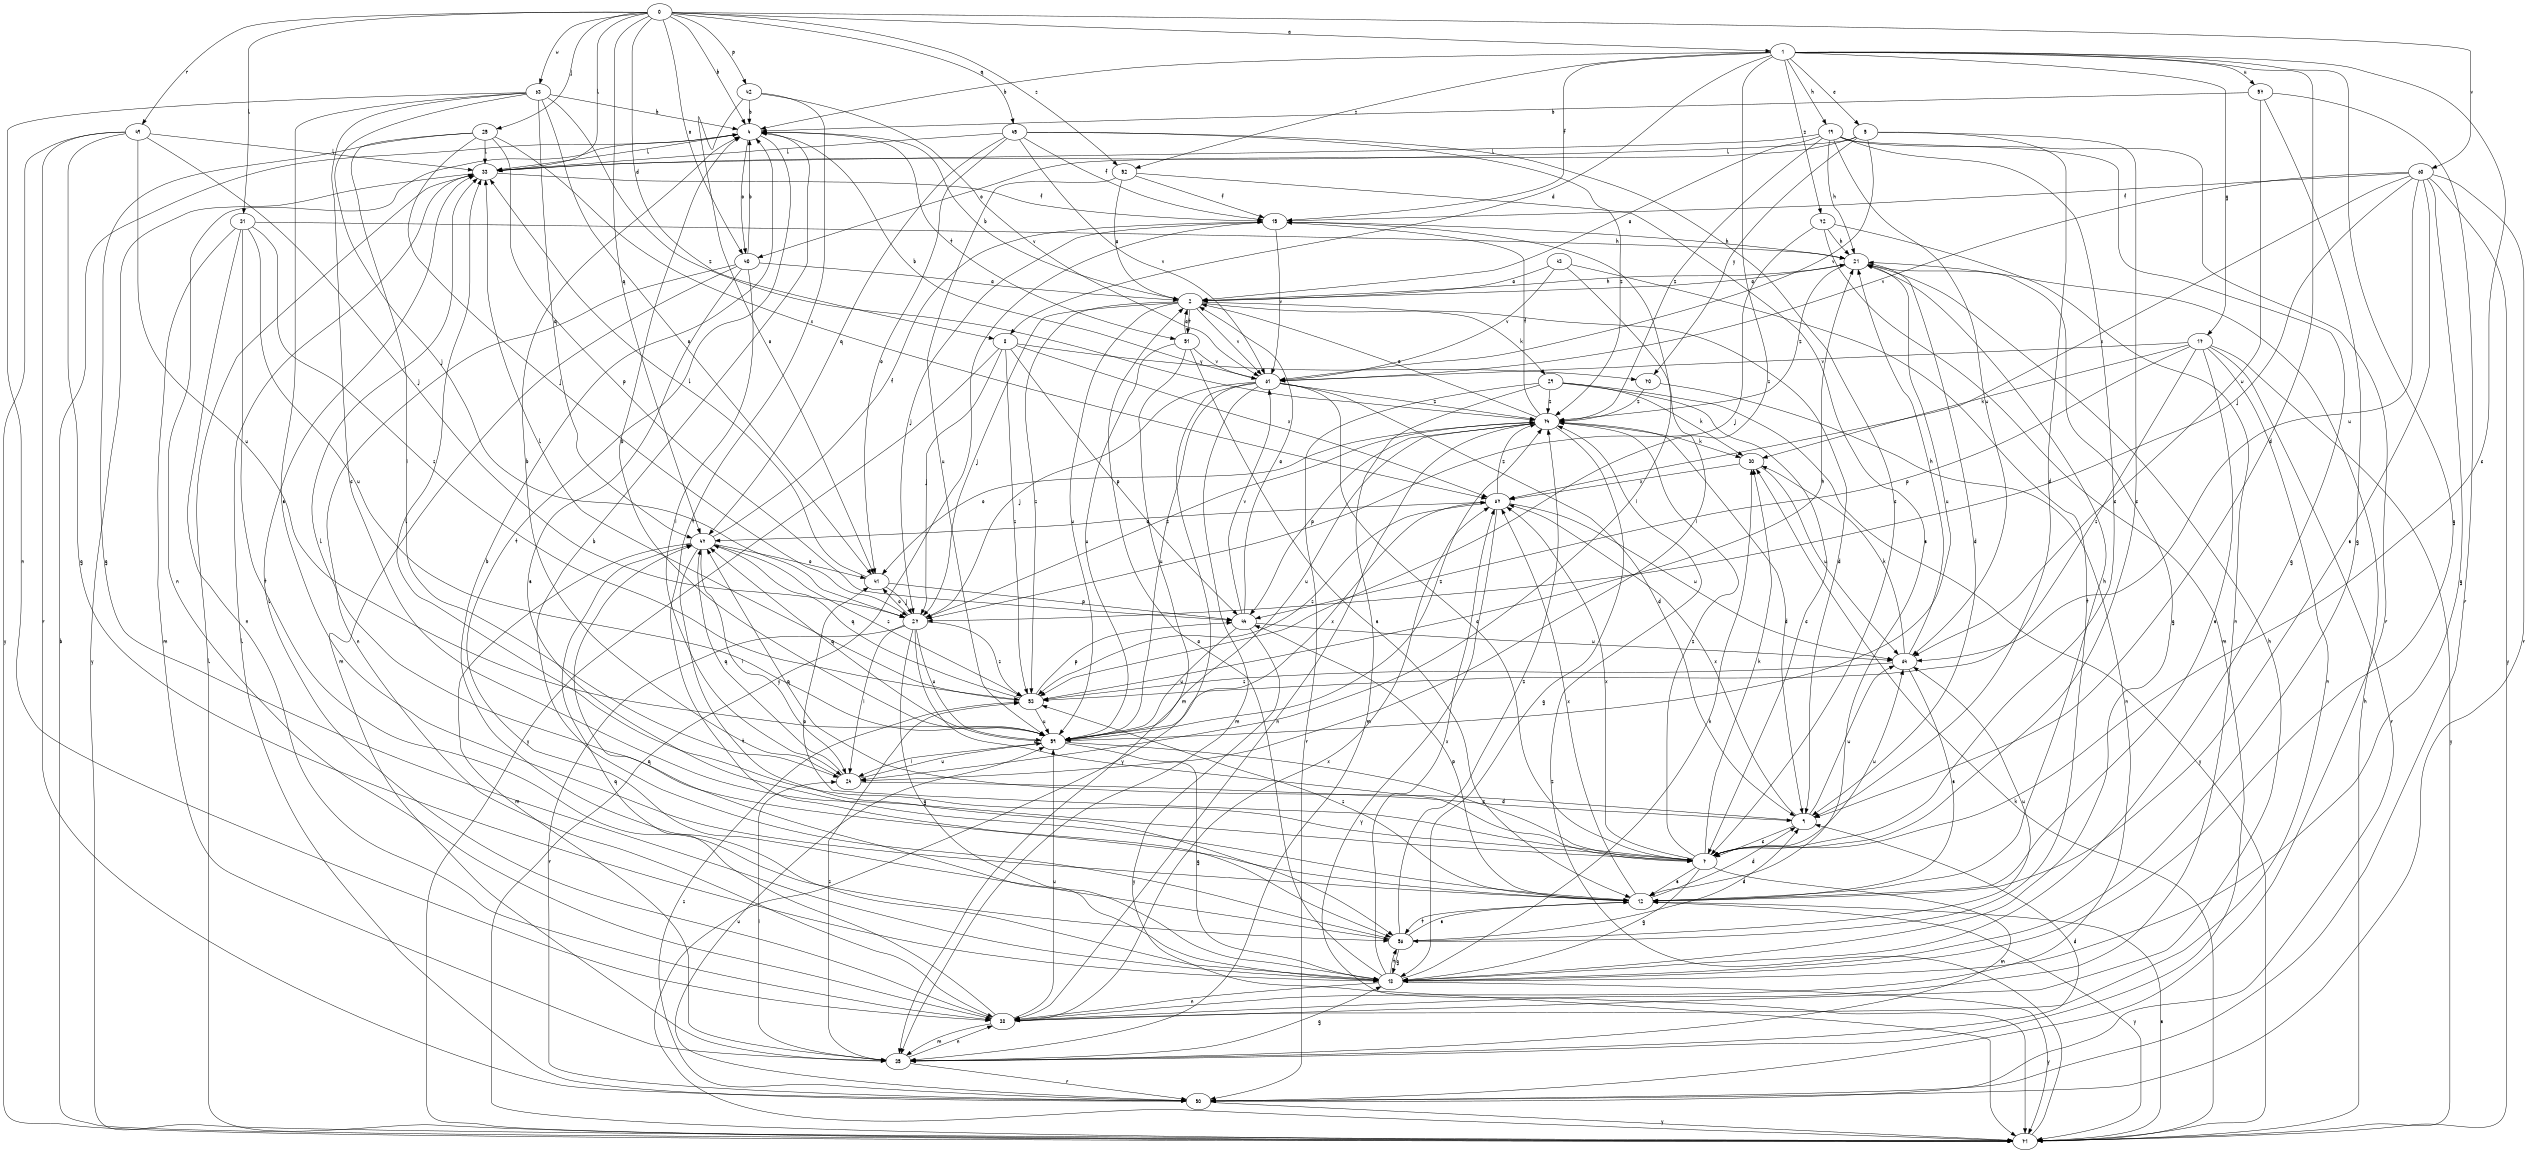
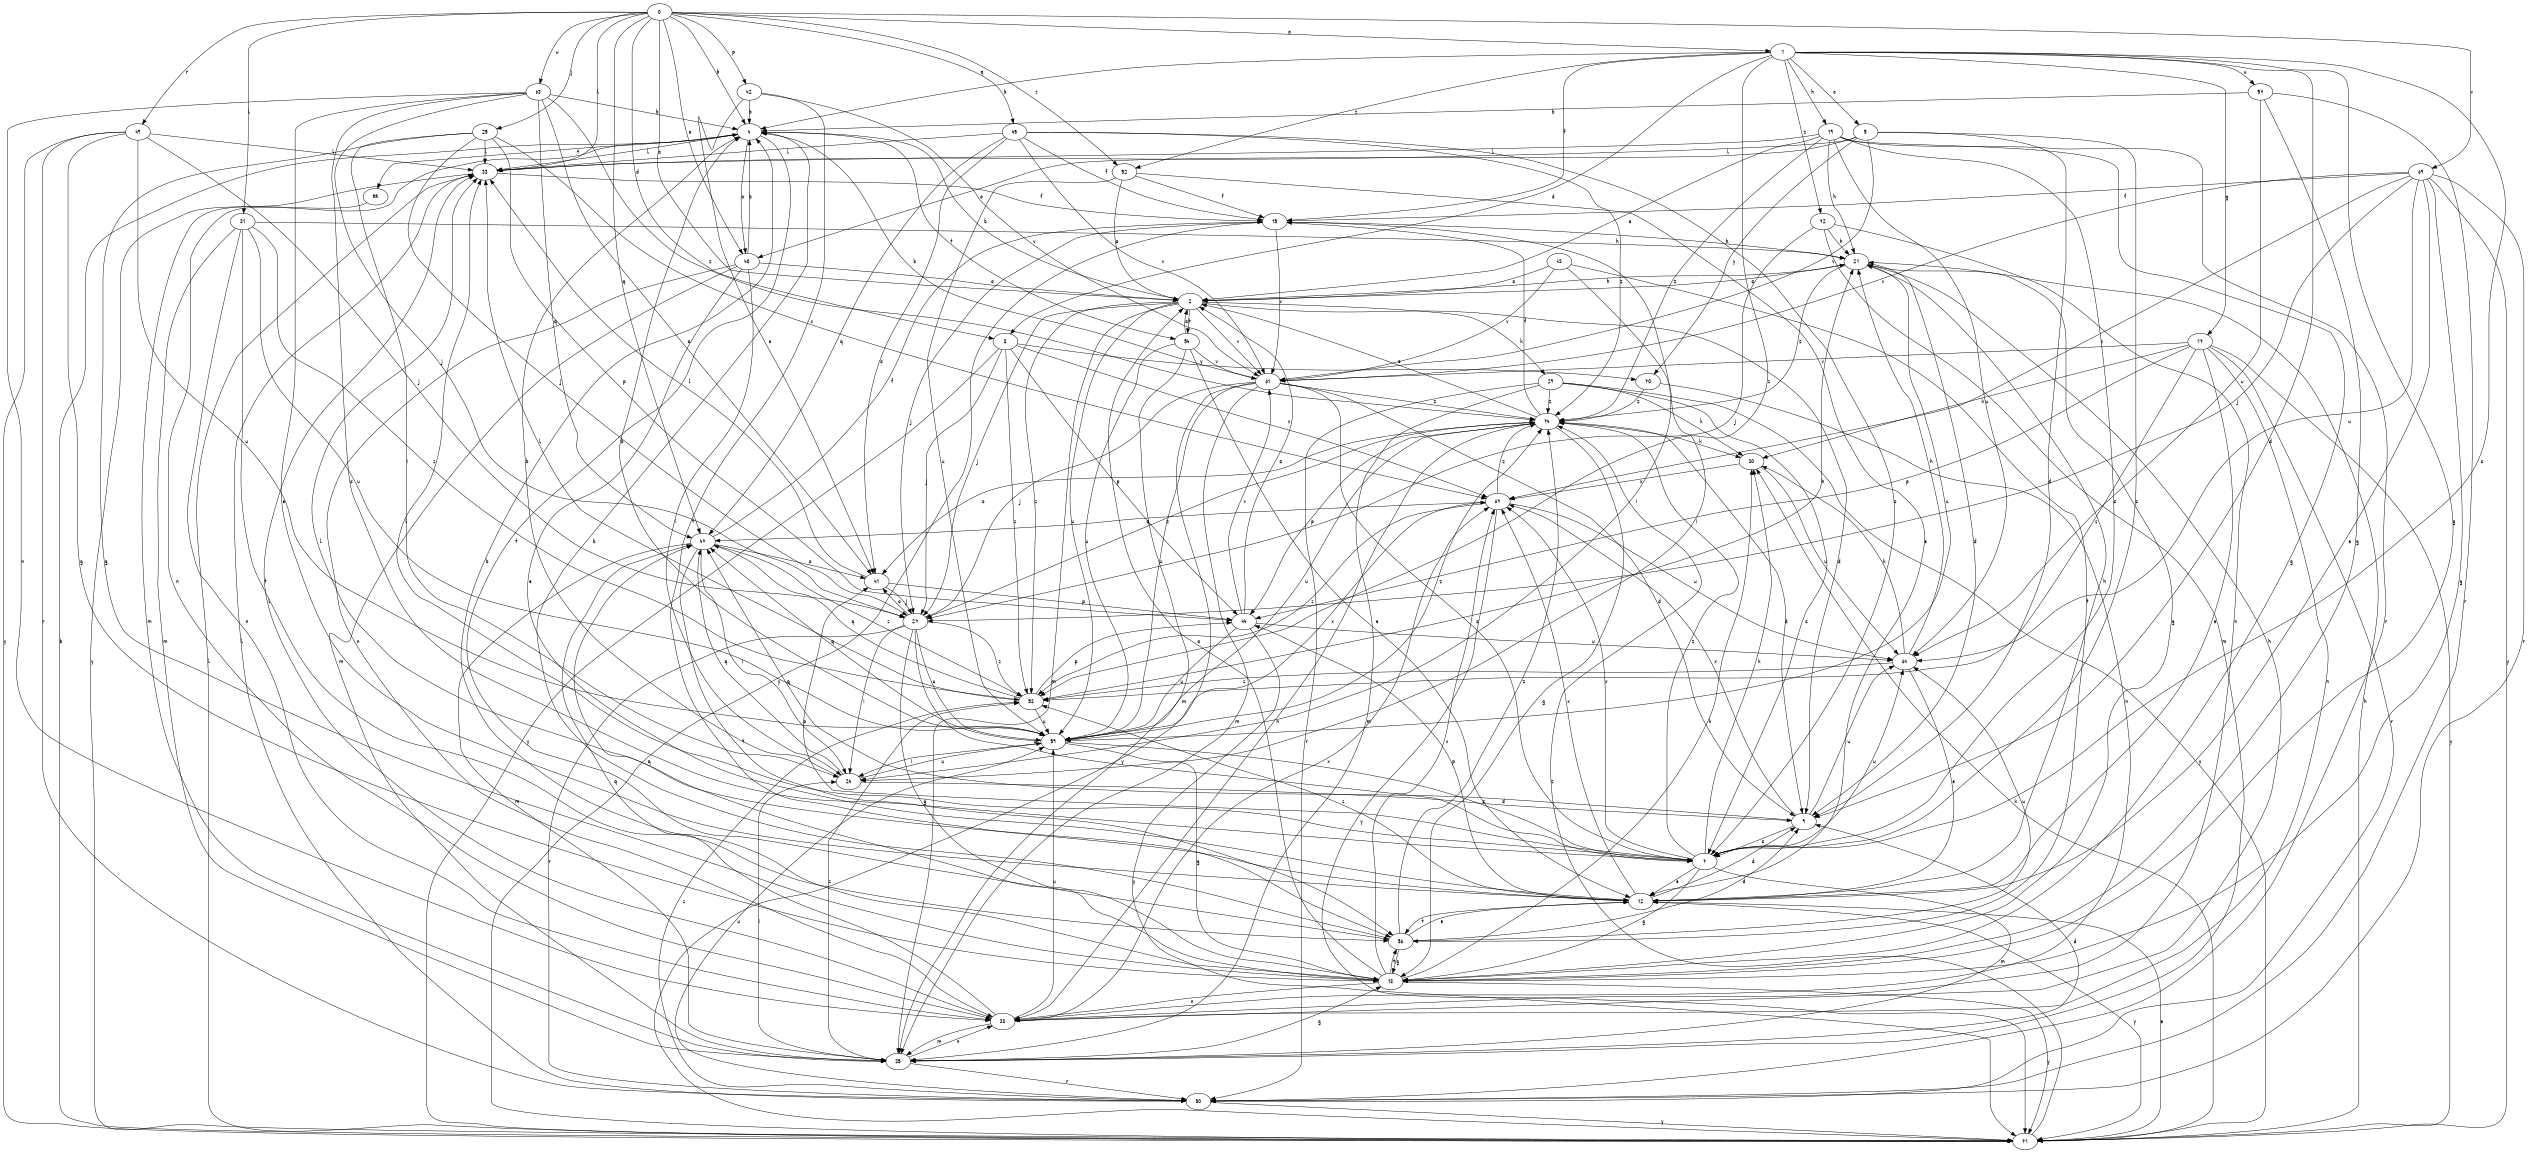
node "60": label "60" -> "69"
node "55": added
edge "0" -> "2": added, label "a"
node "51": label "51" -> "54"
edge "2" -> "35": added, label "m"
